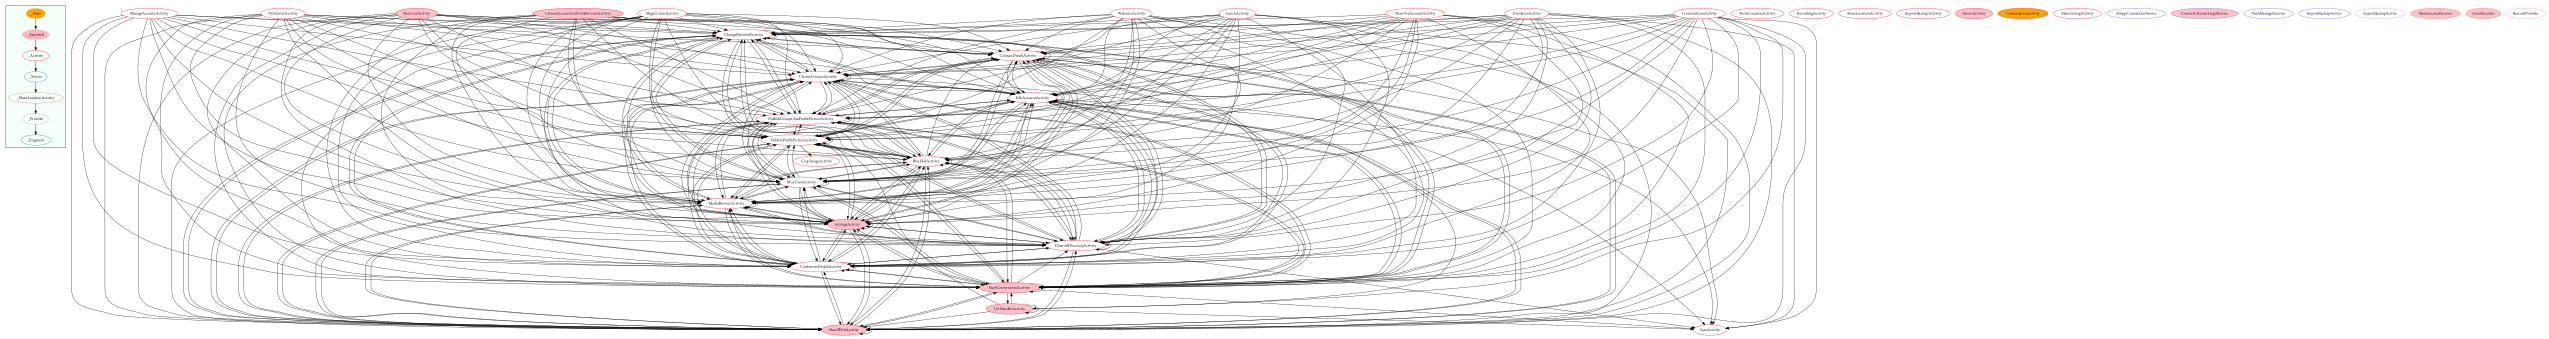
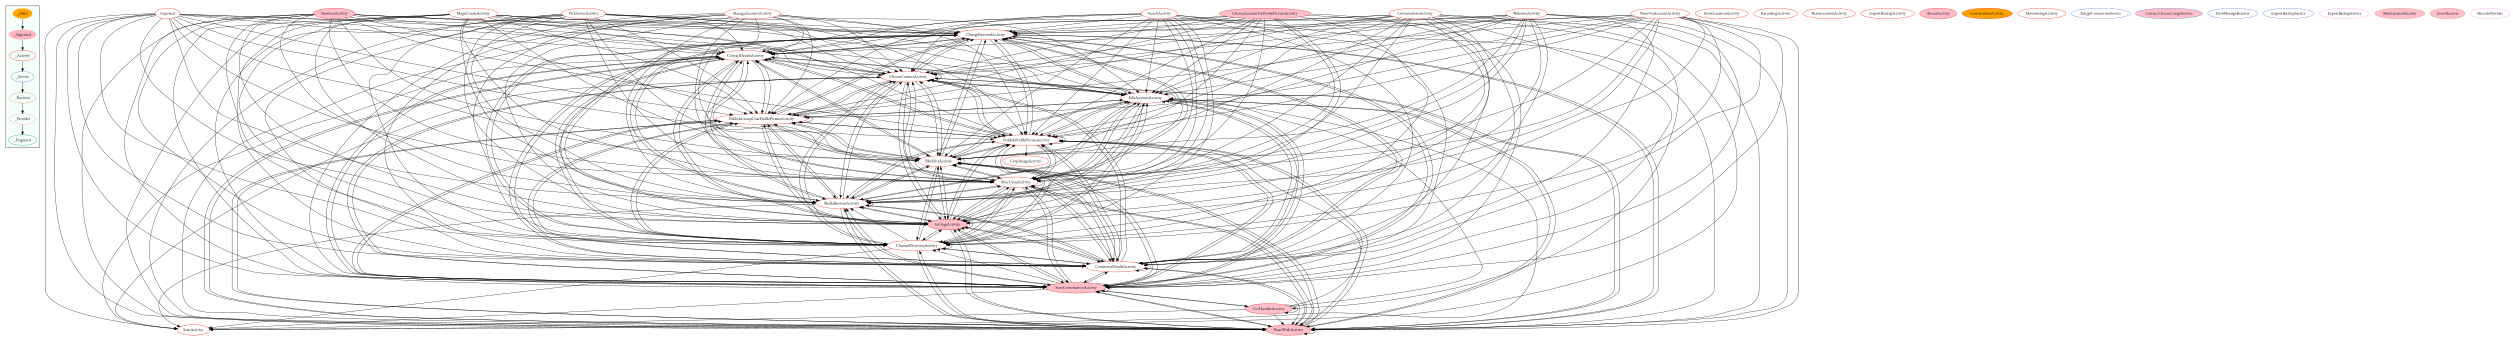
node "TrustKeysActivity": label "TrustKeysActivity" -> "Exported"
node "_ShareLocationActivity": label "_ShareLocationActivity" -> "_Reciever"
edge "ContactDetailsActivity" -> "BlocklistActivity": added
edge "MediaBrowserActivity" -> "ChannelDiscoveryActivity": now "MediaBrowserActivity" -> "ScanActivity"
